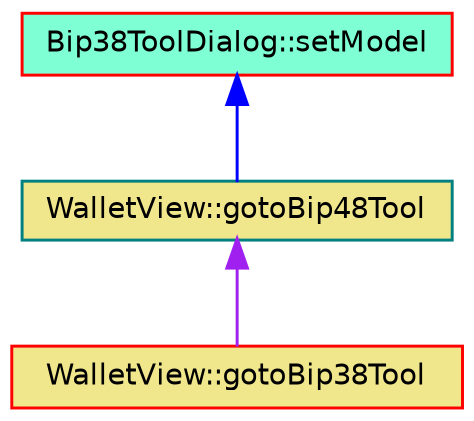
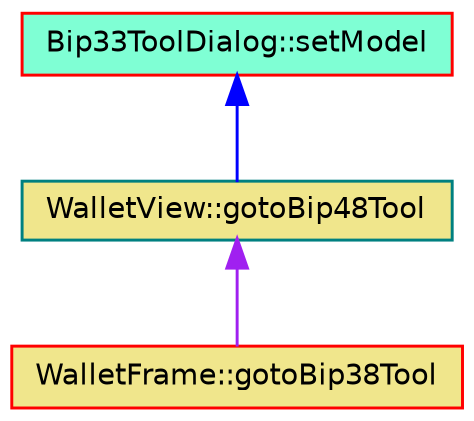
node "Bip38ToolDialog::setModel": label "Bip38ToolDialog::setModel" -> "Bip33ToolDialog::setModel"
node "WalletView::gotoBip38Tool": label "WalletView::gotoBip38Tool" -> "WalletFrame::gotoBip38Tool"
